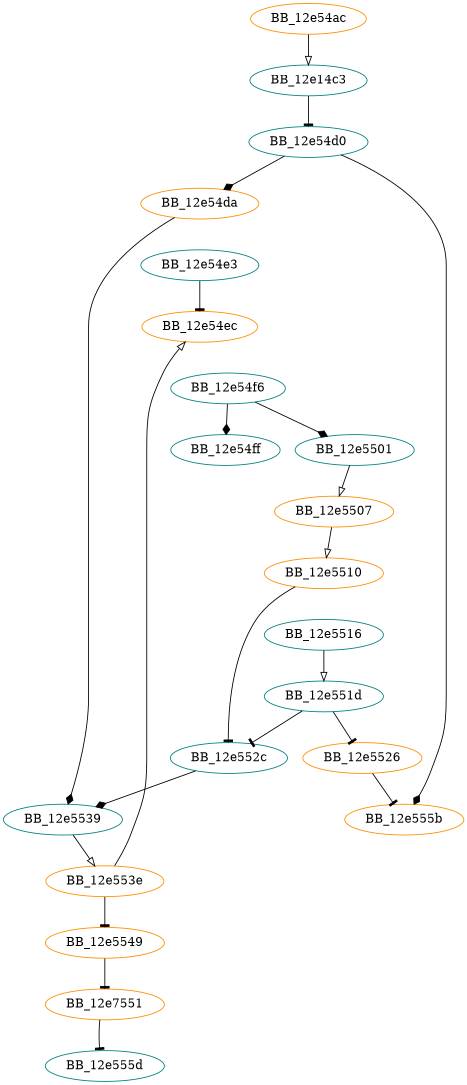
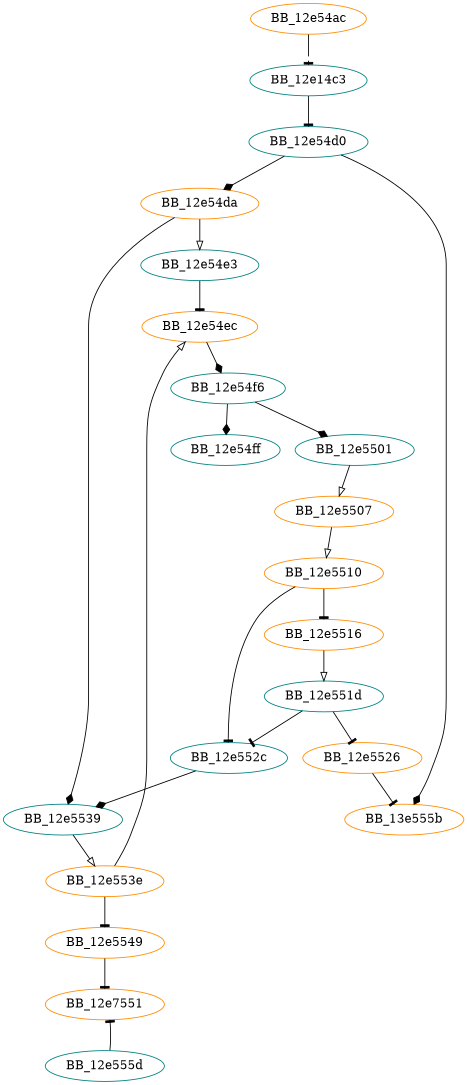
edge "BB_12e54ac" -> "BB_12e14c3": arrowhead onormal -> tee
edge "BB_12e54da" -> "BB_12e54e3": added
edge "BB_12e54ec" -> "BB_12e54f6": added
edge "BB_12e5510" -> "BB_12e5516": added
node "BB_12e5516": color teal -> darkorange
node "BB_12e555b": label "BB_12e555b" -> "BB_13e555b"
edge "BB_12e7551" -> "BB_12e555d": reversed
